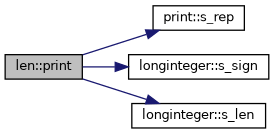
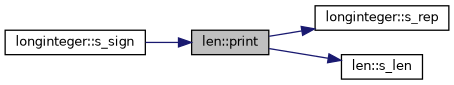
node "print::s_rep": label "print::s_rep" -> "longinteger::s_rep"
edge "len::print" -> "longinteger::s_sign": reversed
node "longinteger::s_len": label "longinteger::s_len" -> "len::s_len"
